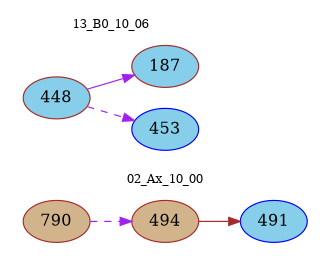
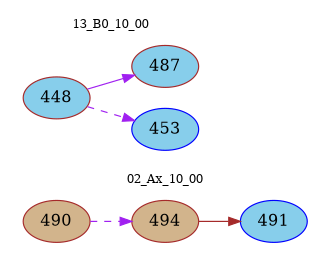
cluster "13_B0_10_06": label "13_B0_10_06" -> "13_B0_10_00"
node "187": label "187" -> "487"
node "790": label "790" -> "490"
